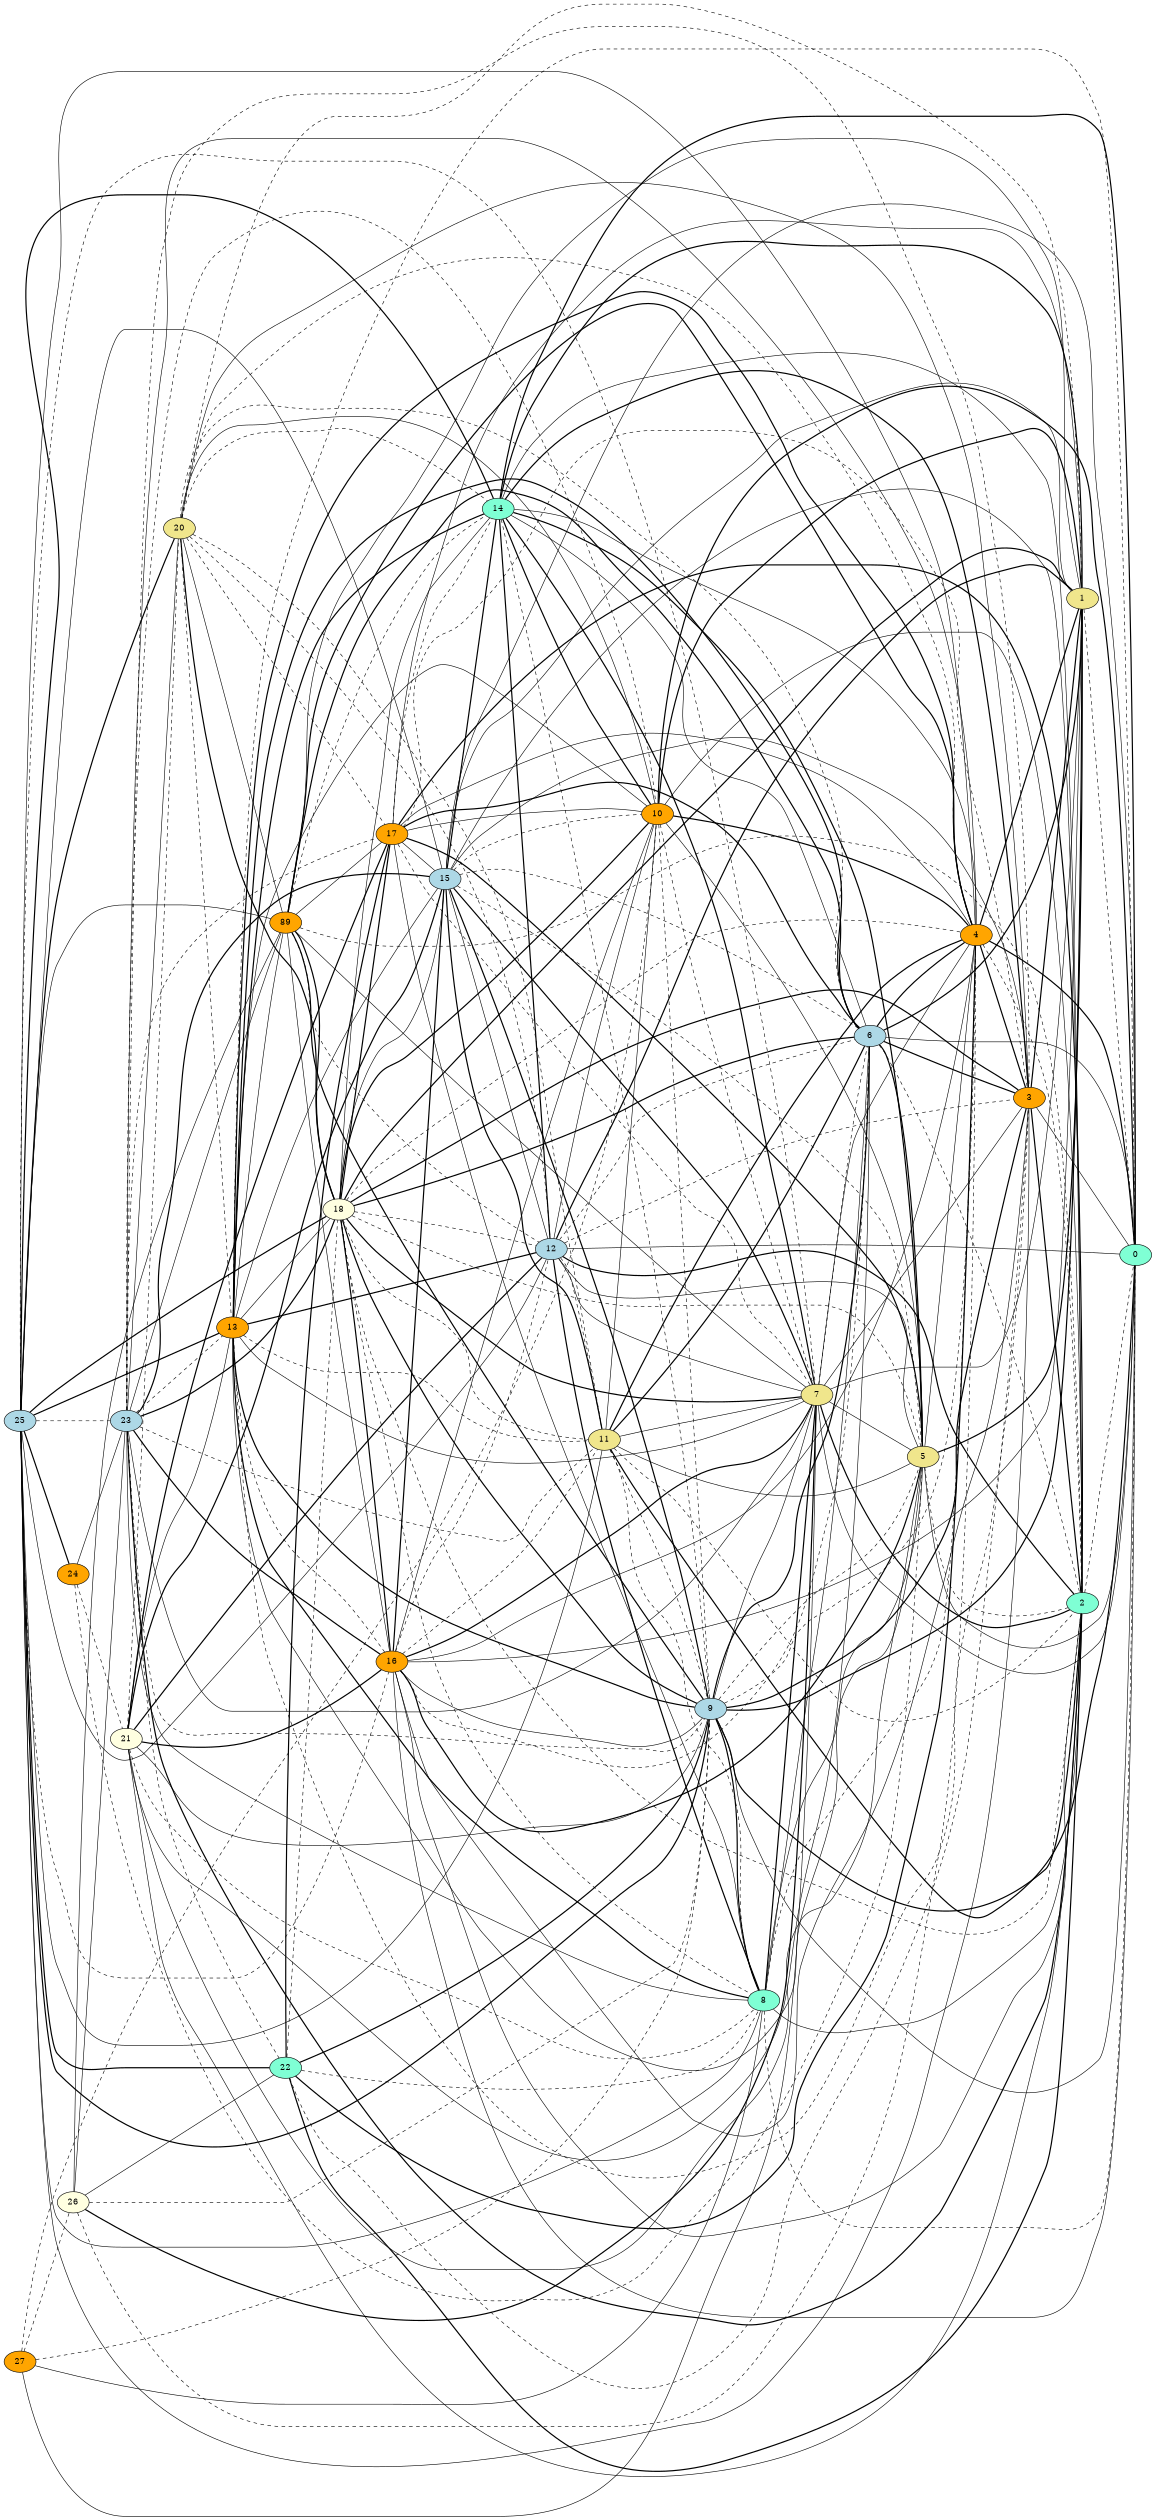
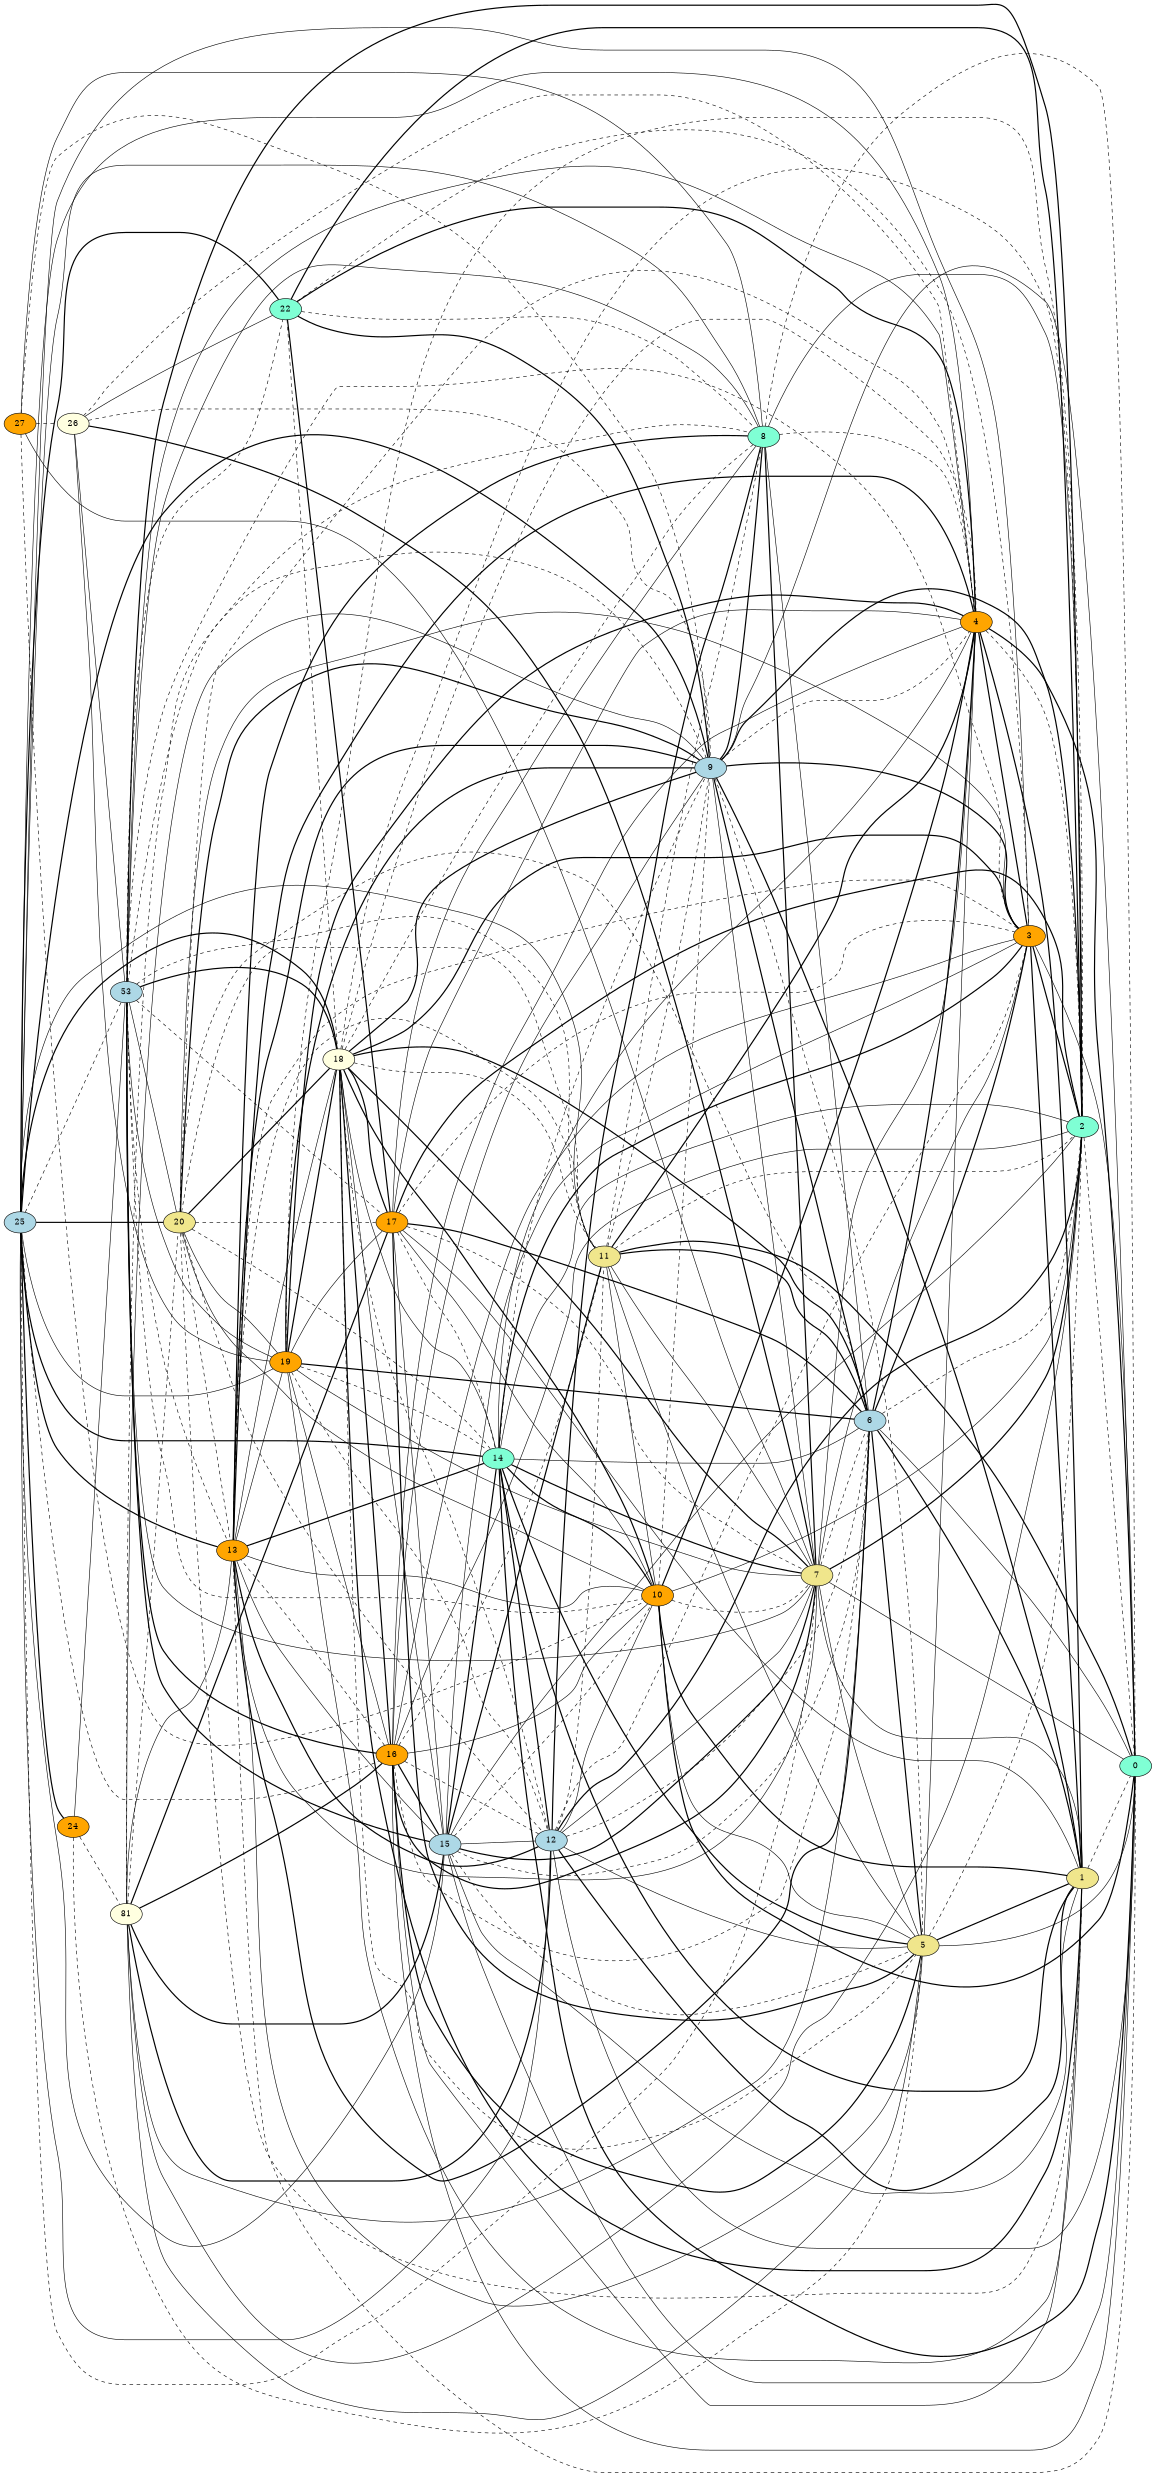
node "89": label "89" -> "19"
edge "15" -- "9": now "20" -- "9"
node "23": label "23" -> "53"
node "21": label "21" -> "81"
edge "5" -- "8": removed
